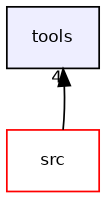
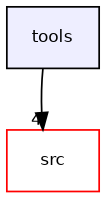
edge "src" -> "tools": reversed
